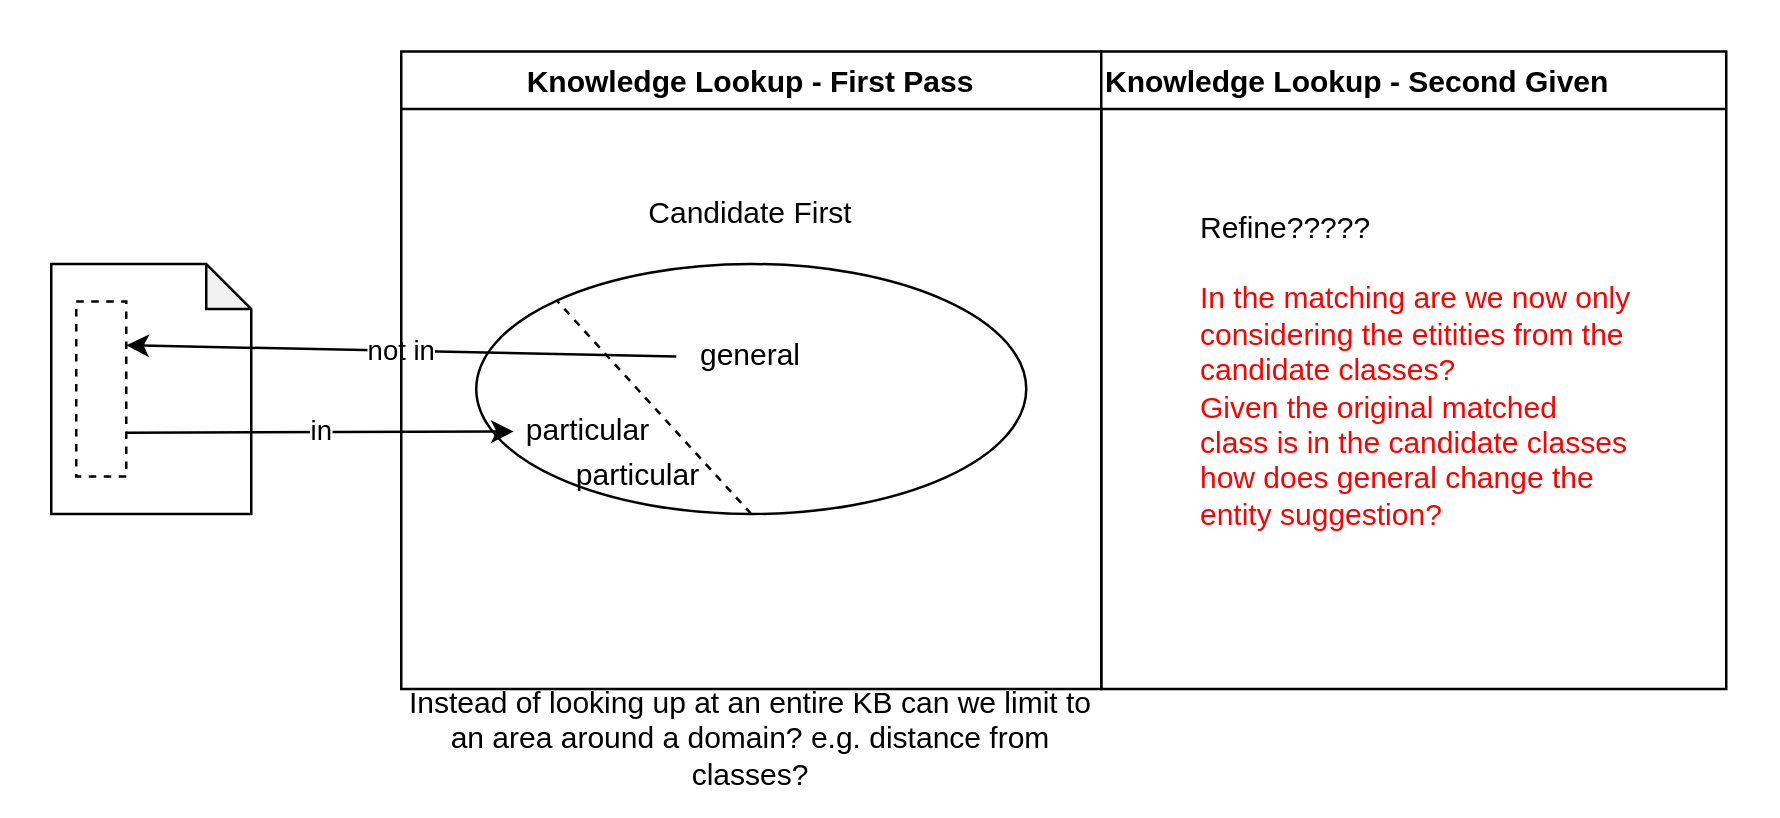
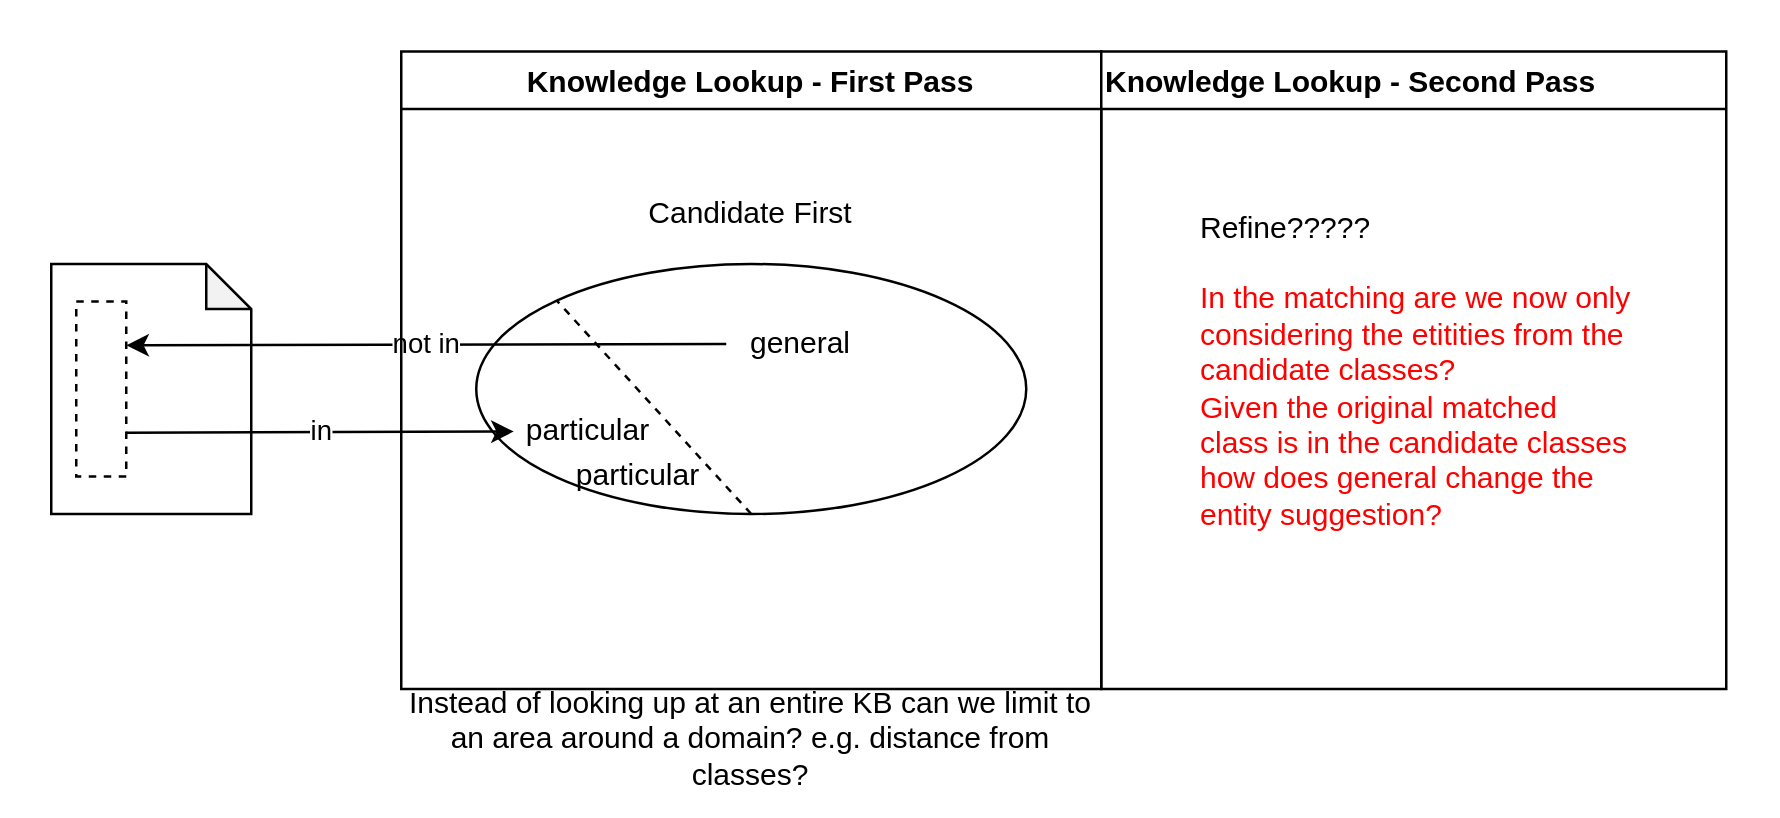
node "Knowledge Lookup - Second Given": label "Knowledge Lookup - Second Given" -> "Knowledge Lookup - Second Pass"
node "general": moved (751, 356) -> (801, 344)
